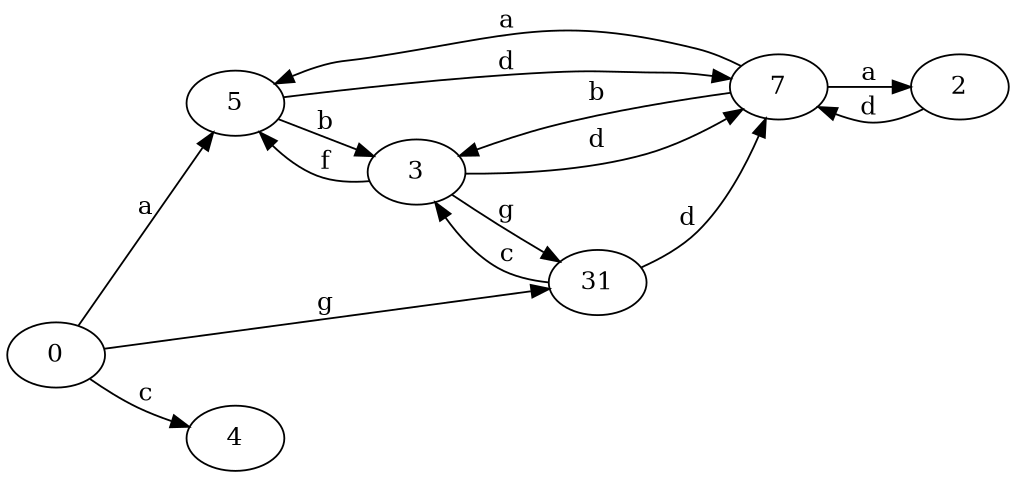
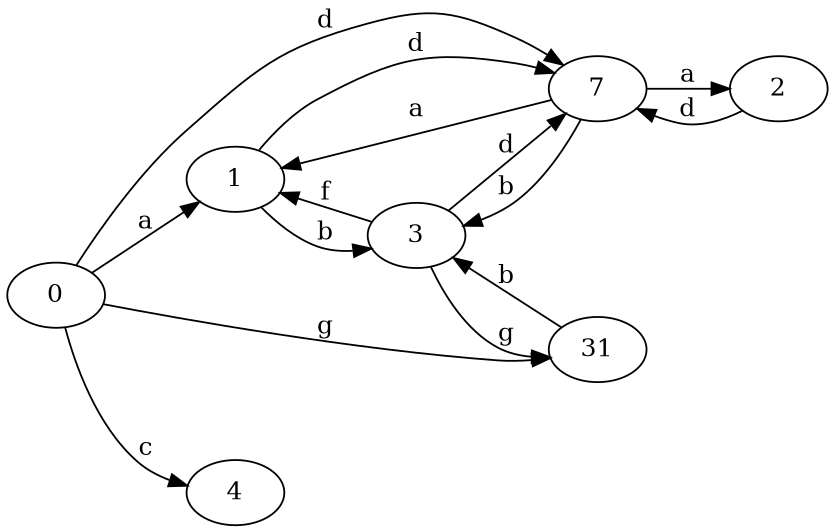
node "5": label "5" -> "1"
edge "31" -> "7": now "0" -> "7"
edge "31" -> "3": label "c" -> "b"
